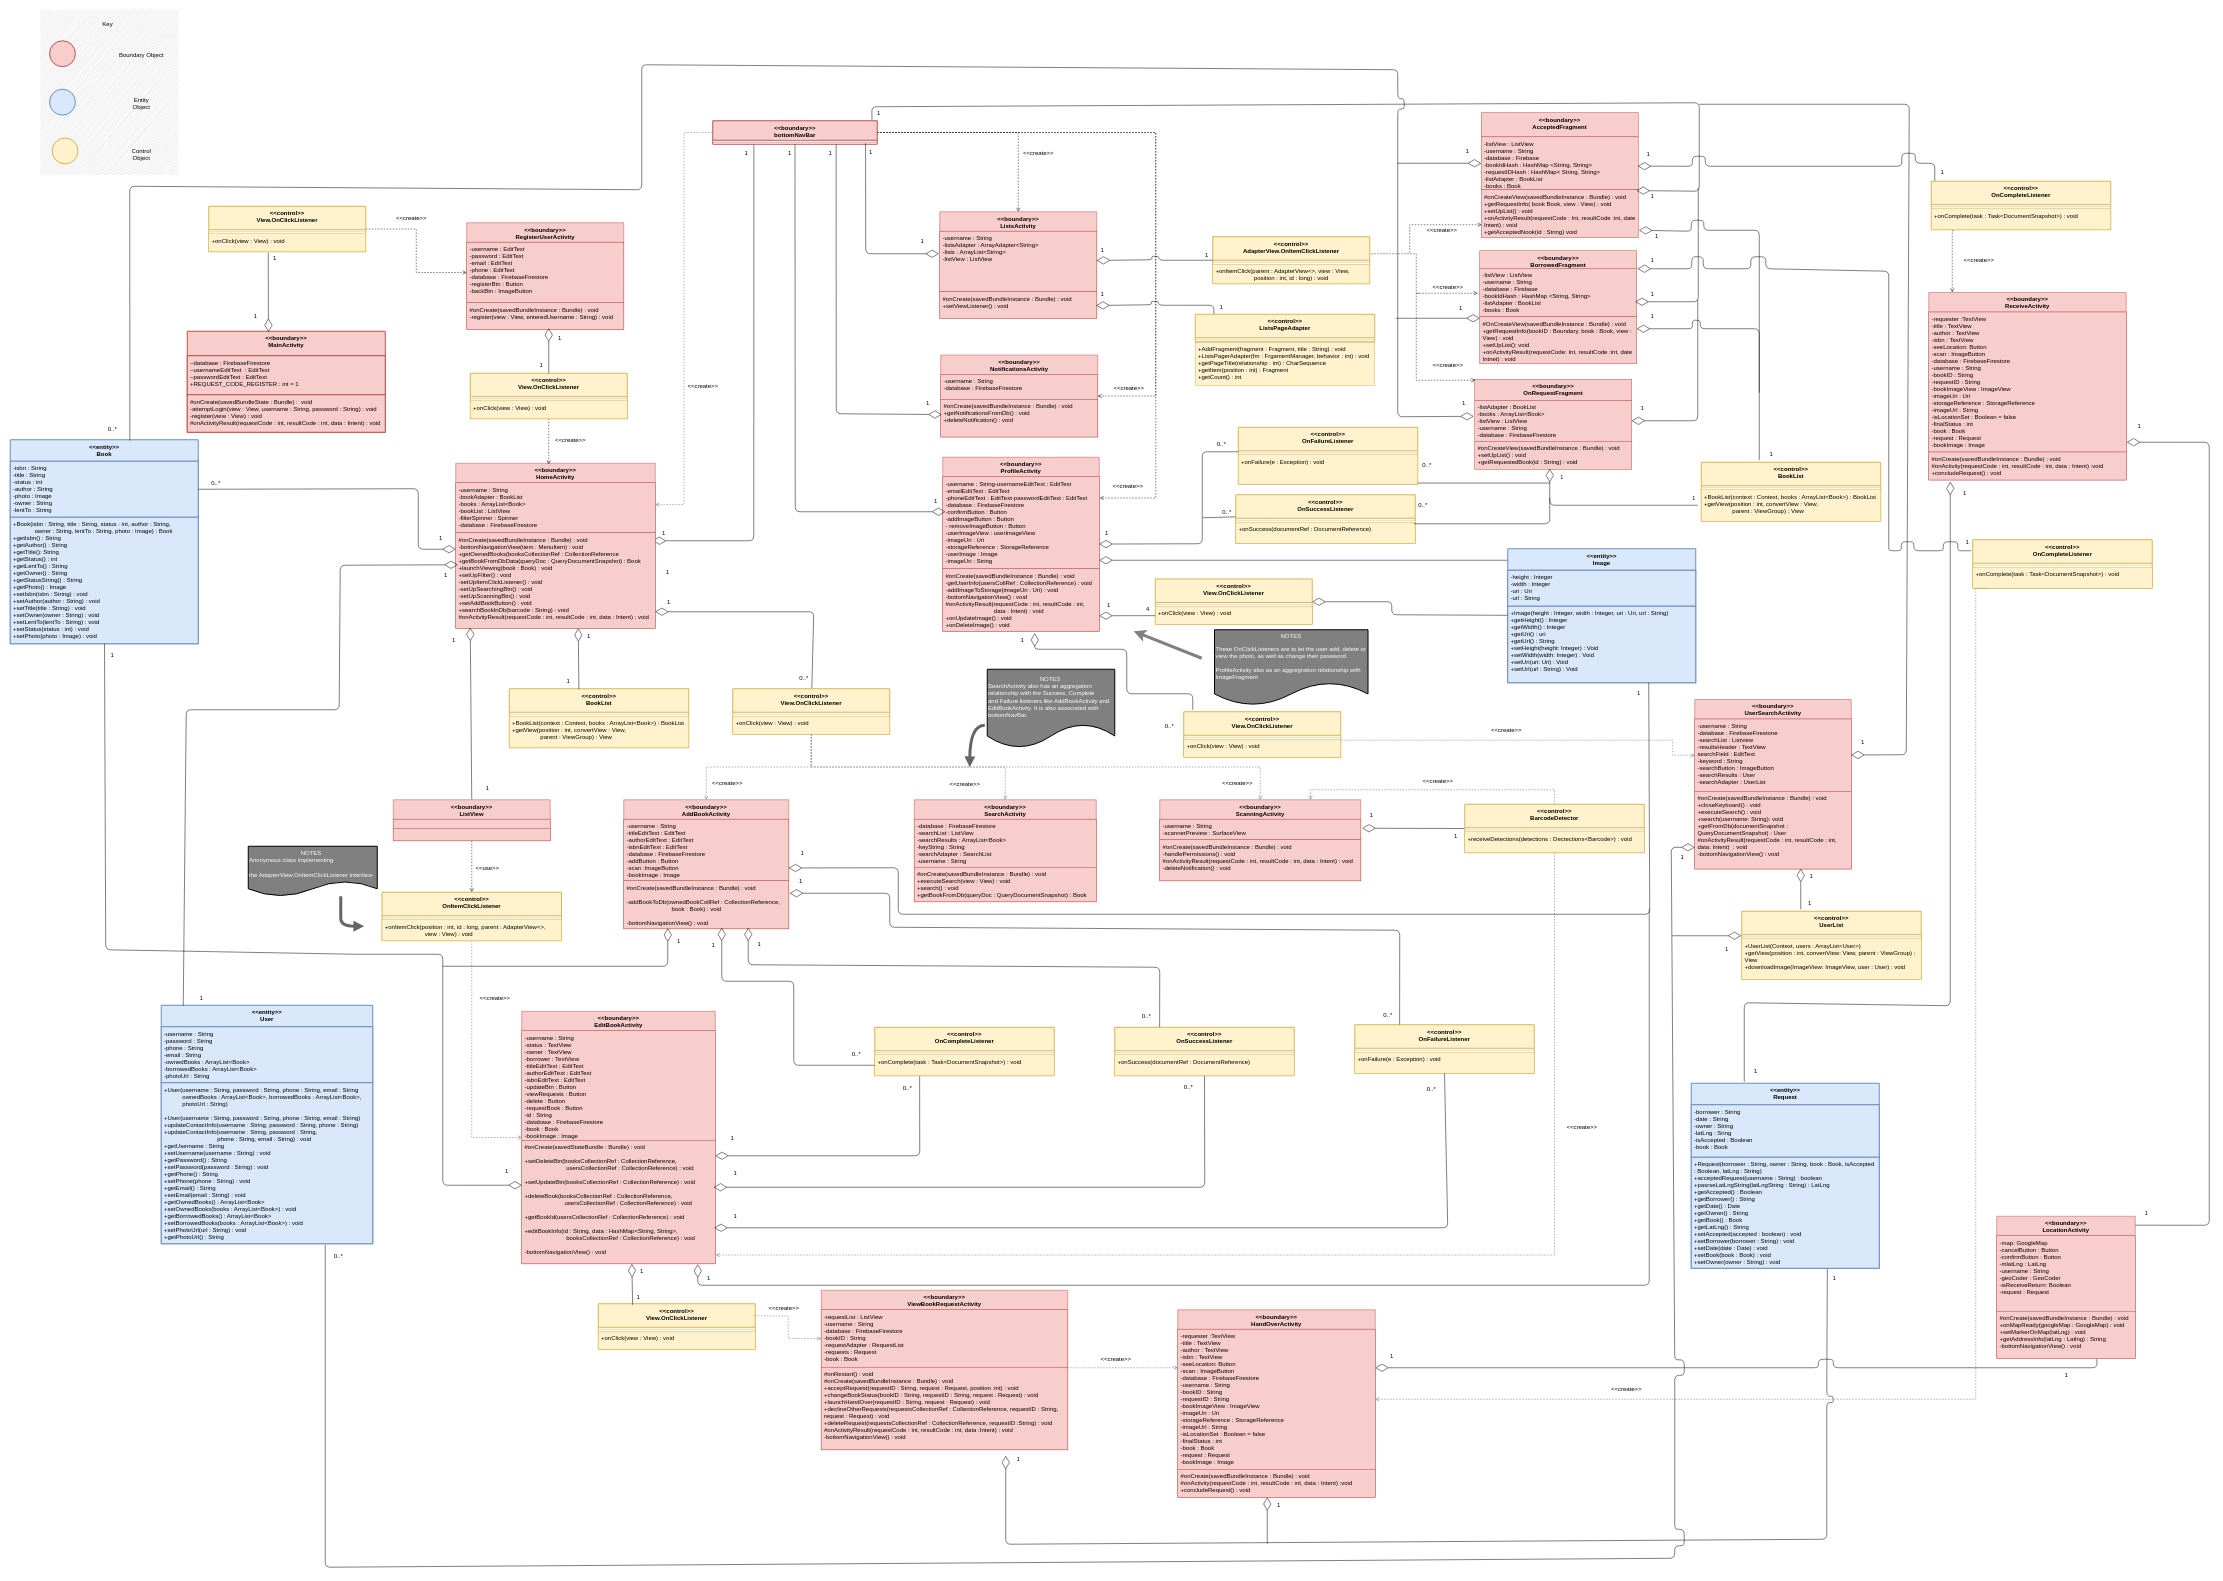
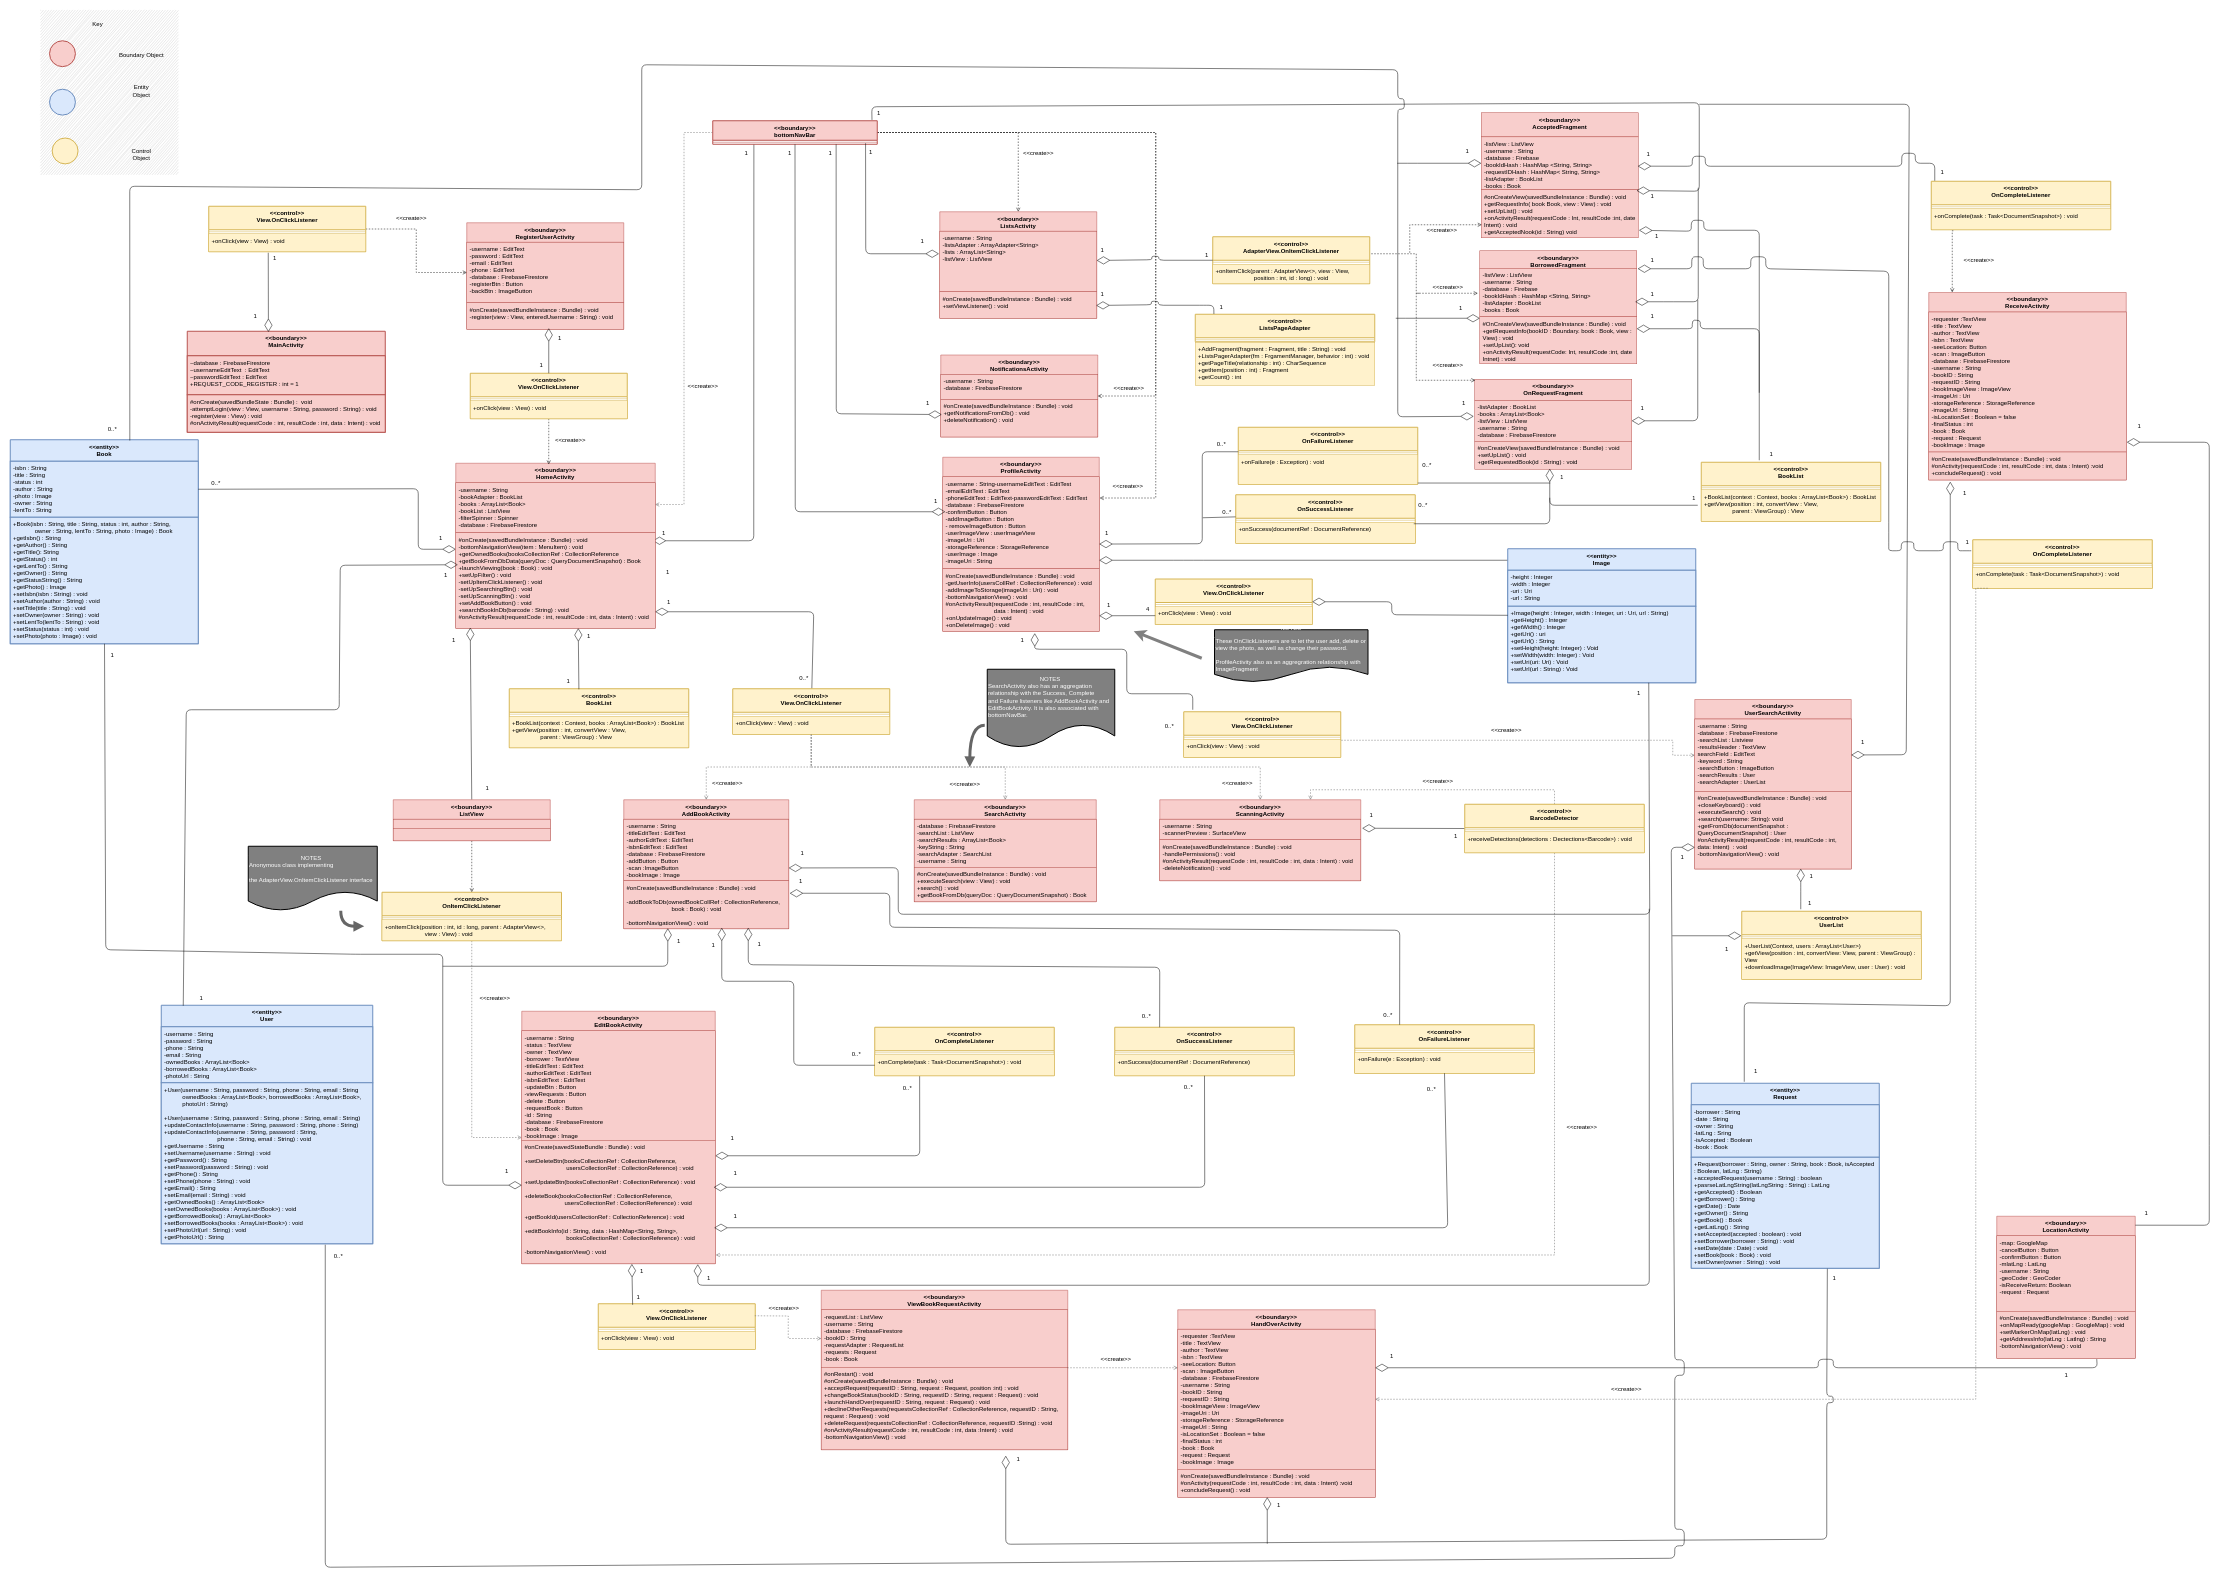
node "Key": moved (108, 24) -> (98, 24)
node "Entity Object": moved (142, 103) -> (142, 91)
node "NOTES These OnClickListeners are to let the user add, delete or view the photo, as well as change their password. ProfileActivity also as an aggregration relationship with ImageFragment": size 154x76 -> 154x53
node "<<use>>": removed
node "NOTES Anonymous class implementing the AdapterView.OnItemClickListener interface": size 129x50 -> 129x65
